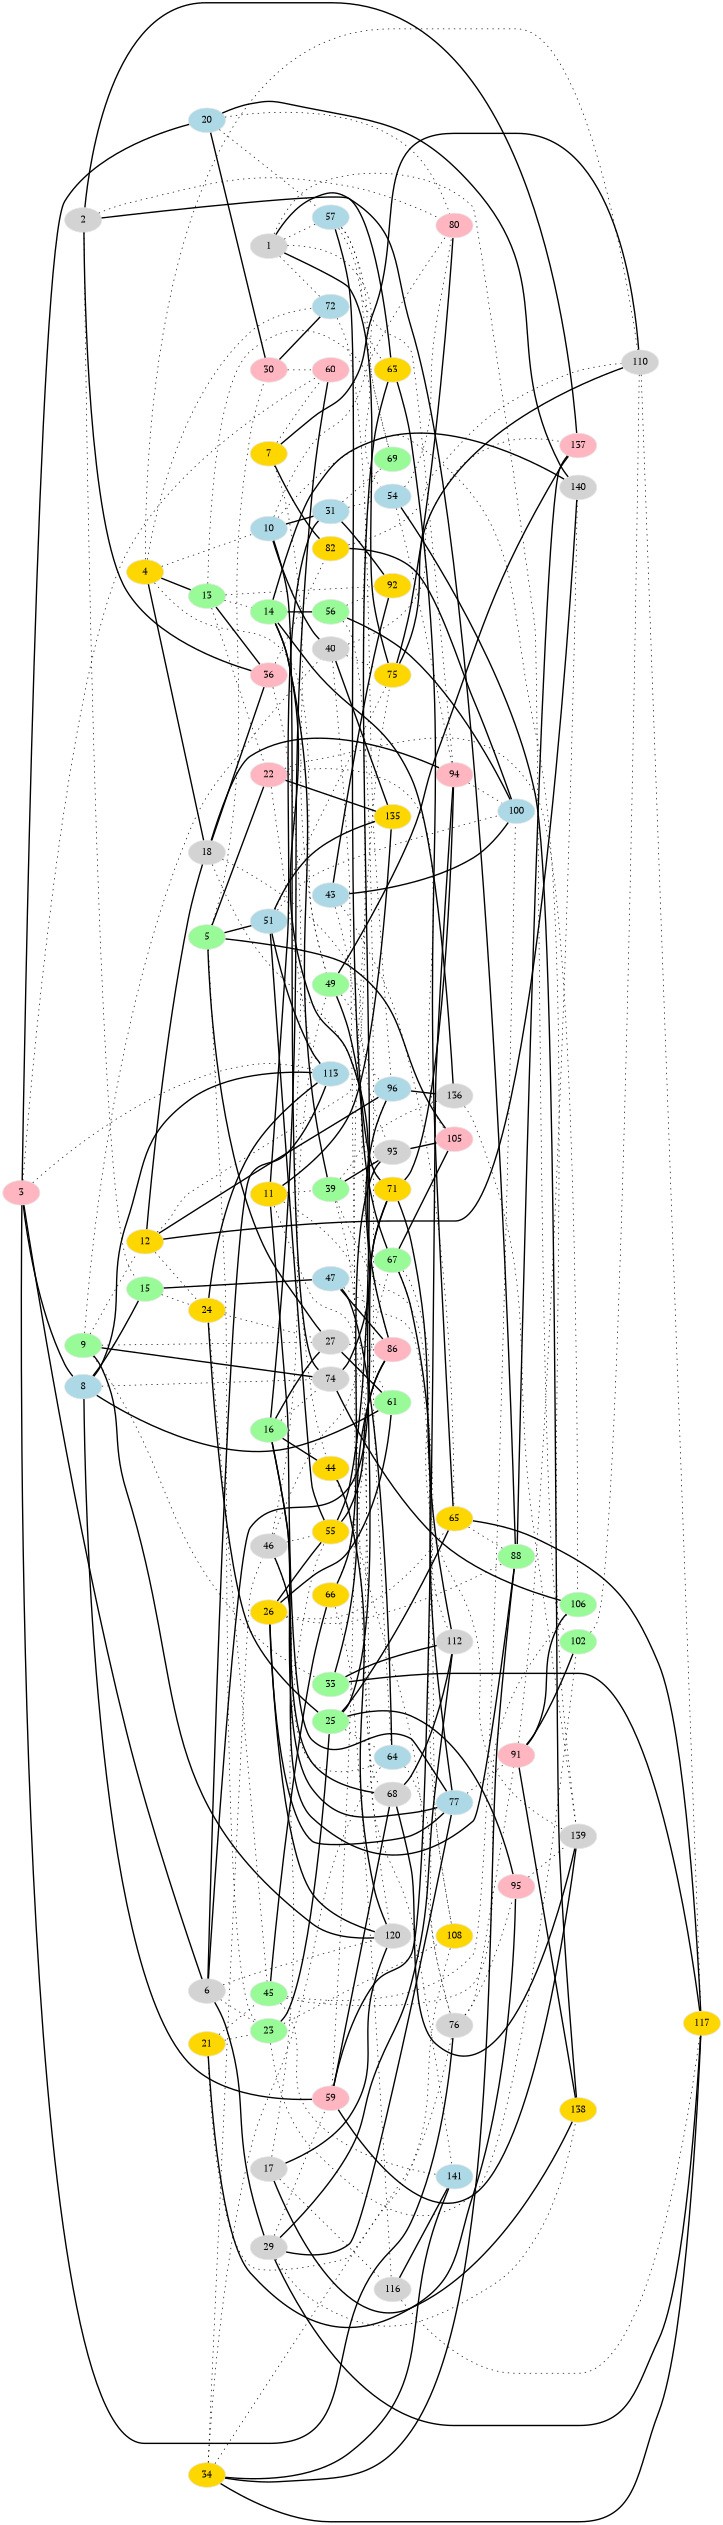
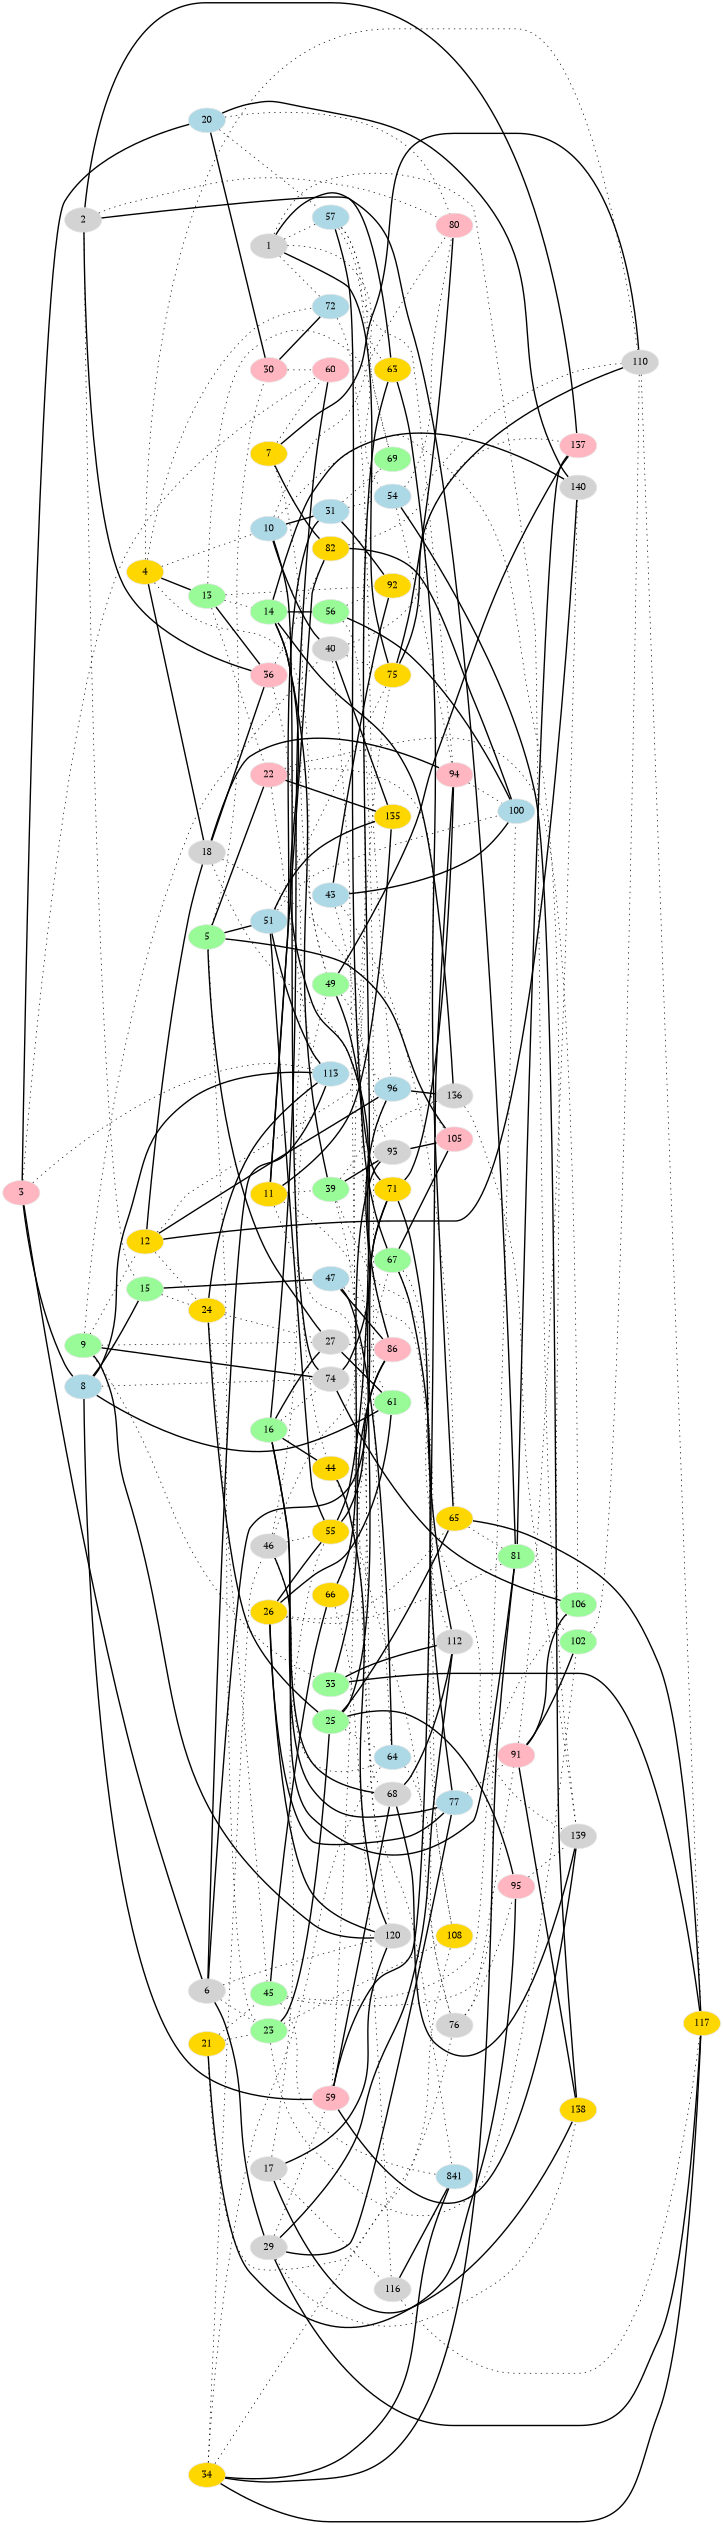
edge "11" -- "77": now "11" -- "82"
node "88": label "88" -> "81"
edge "3" -- "76": removed
node "141": label "141" -> "841"
